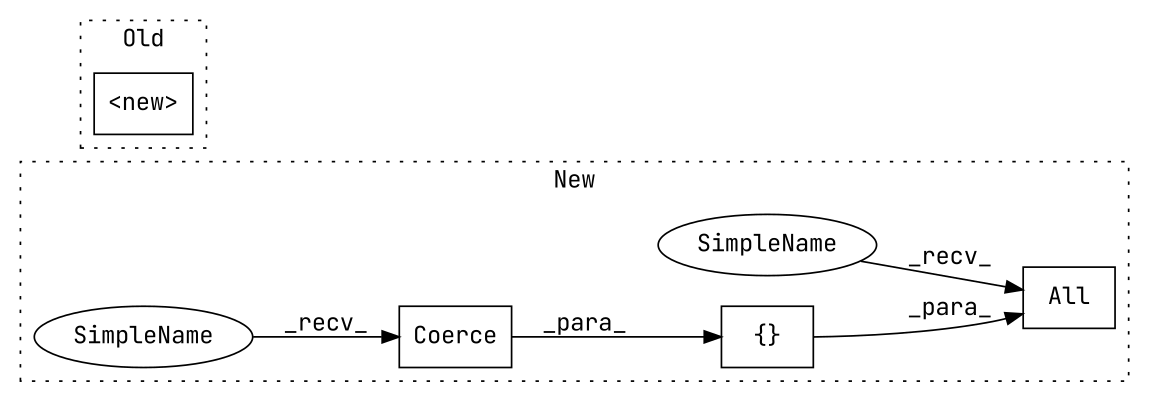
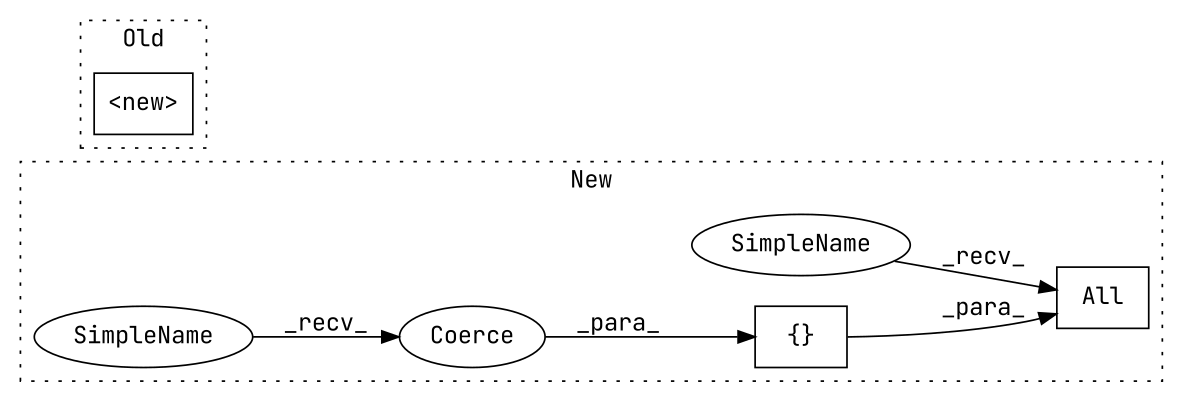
node "Coerce": shape box -> ellipse
